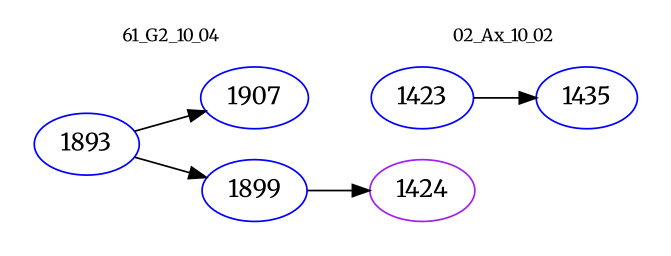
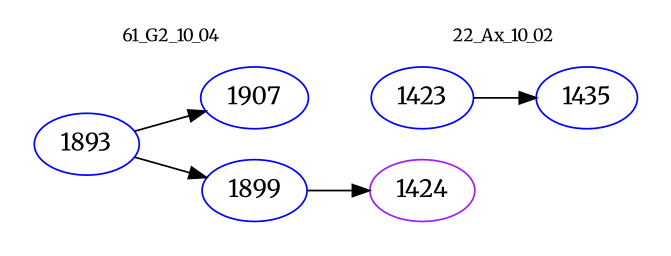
cluster "02_Ax_10_02": label "02_Ax_10_02" -> "22_Ax_10_02"
